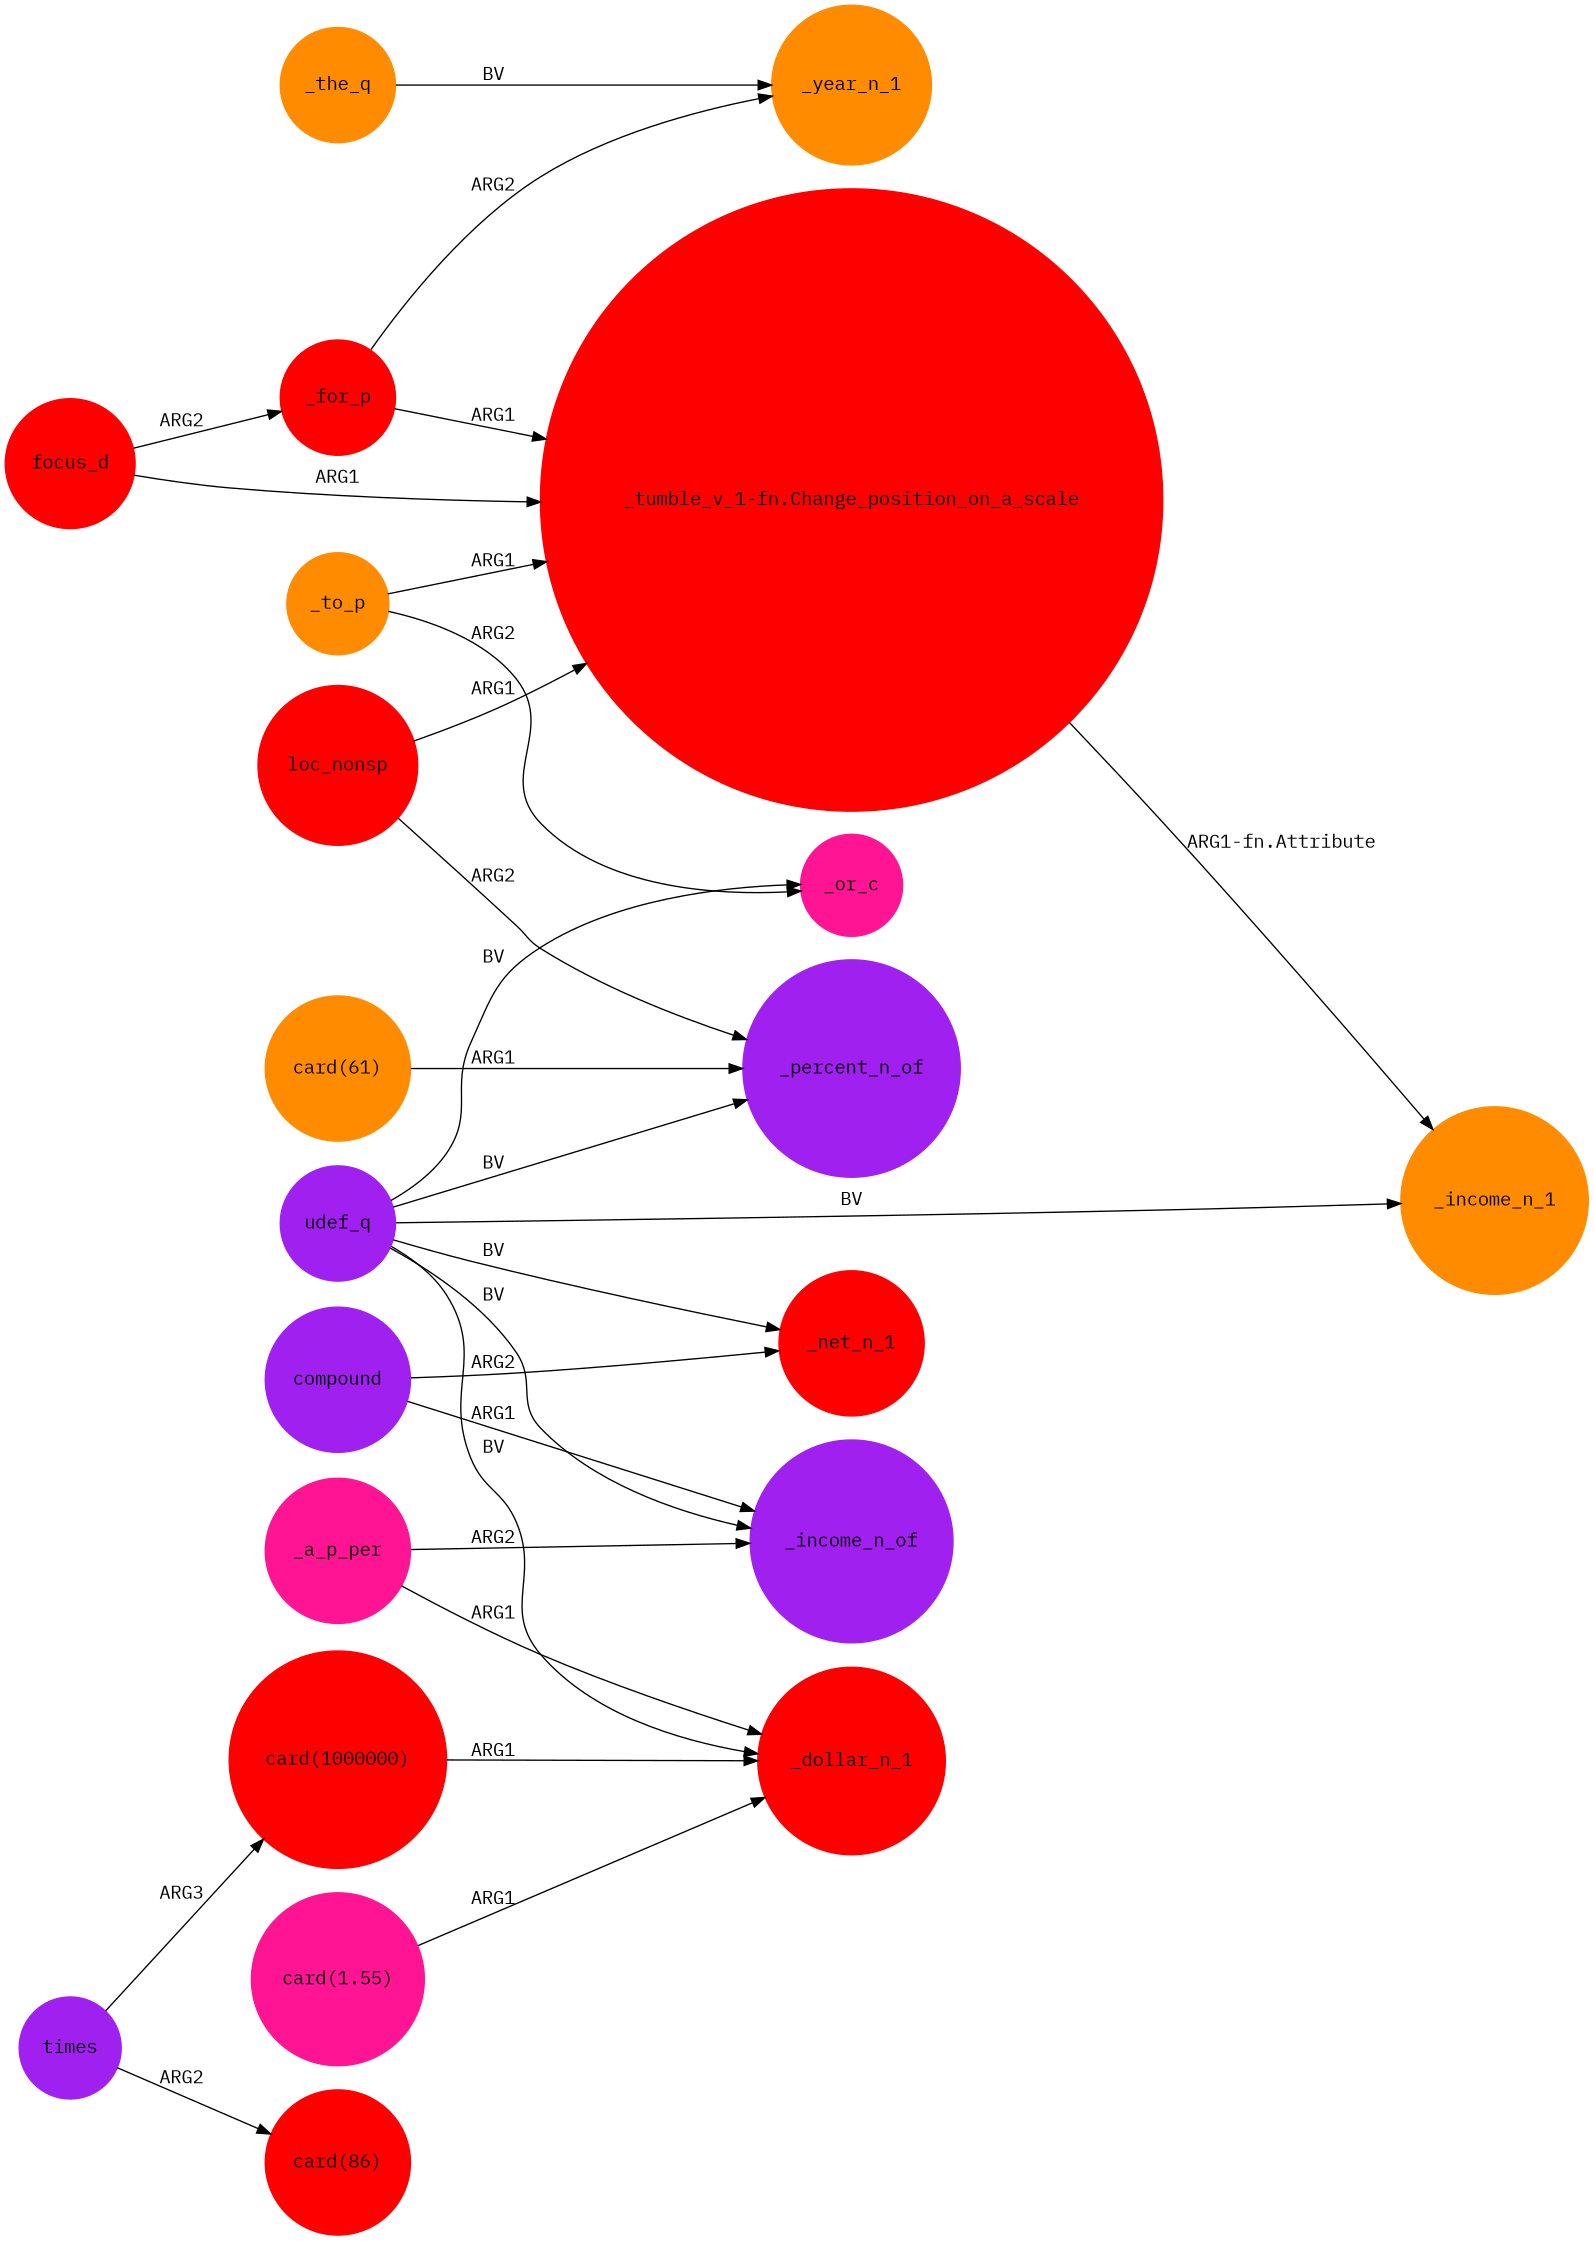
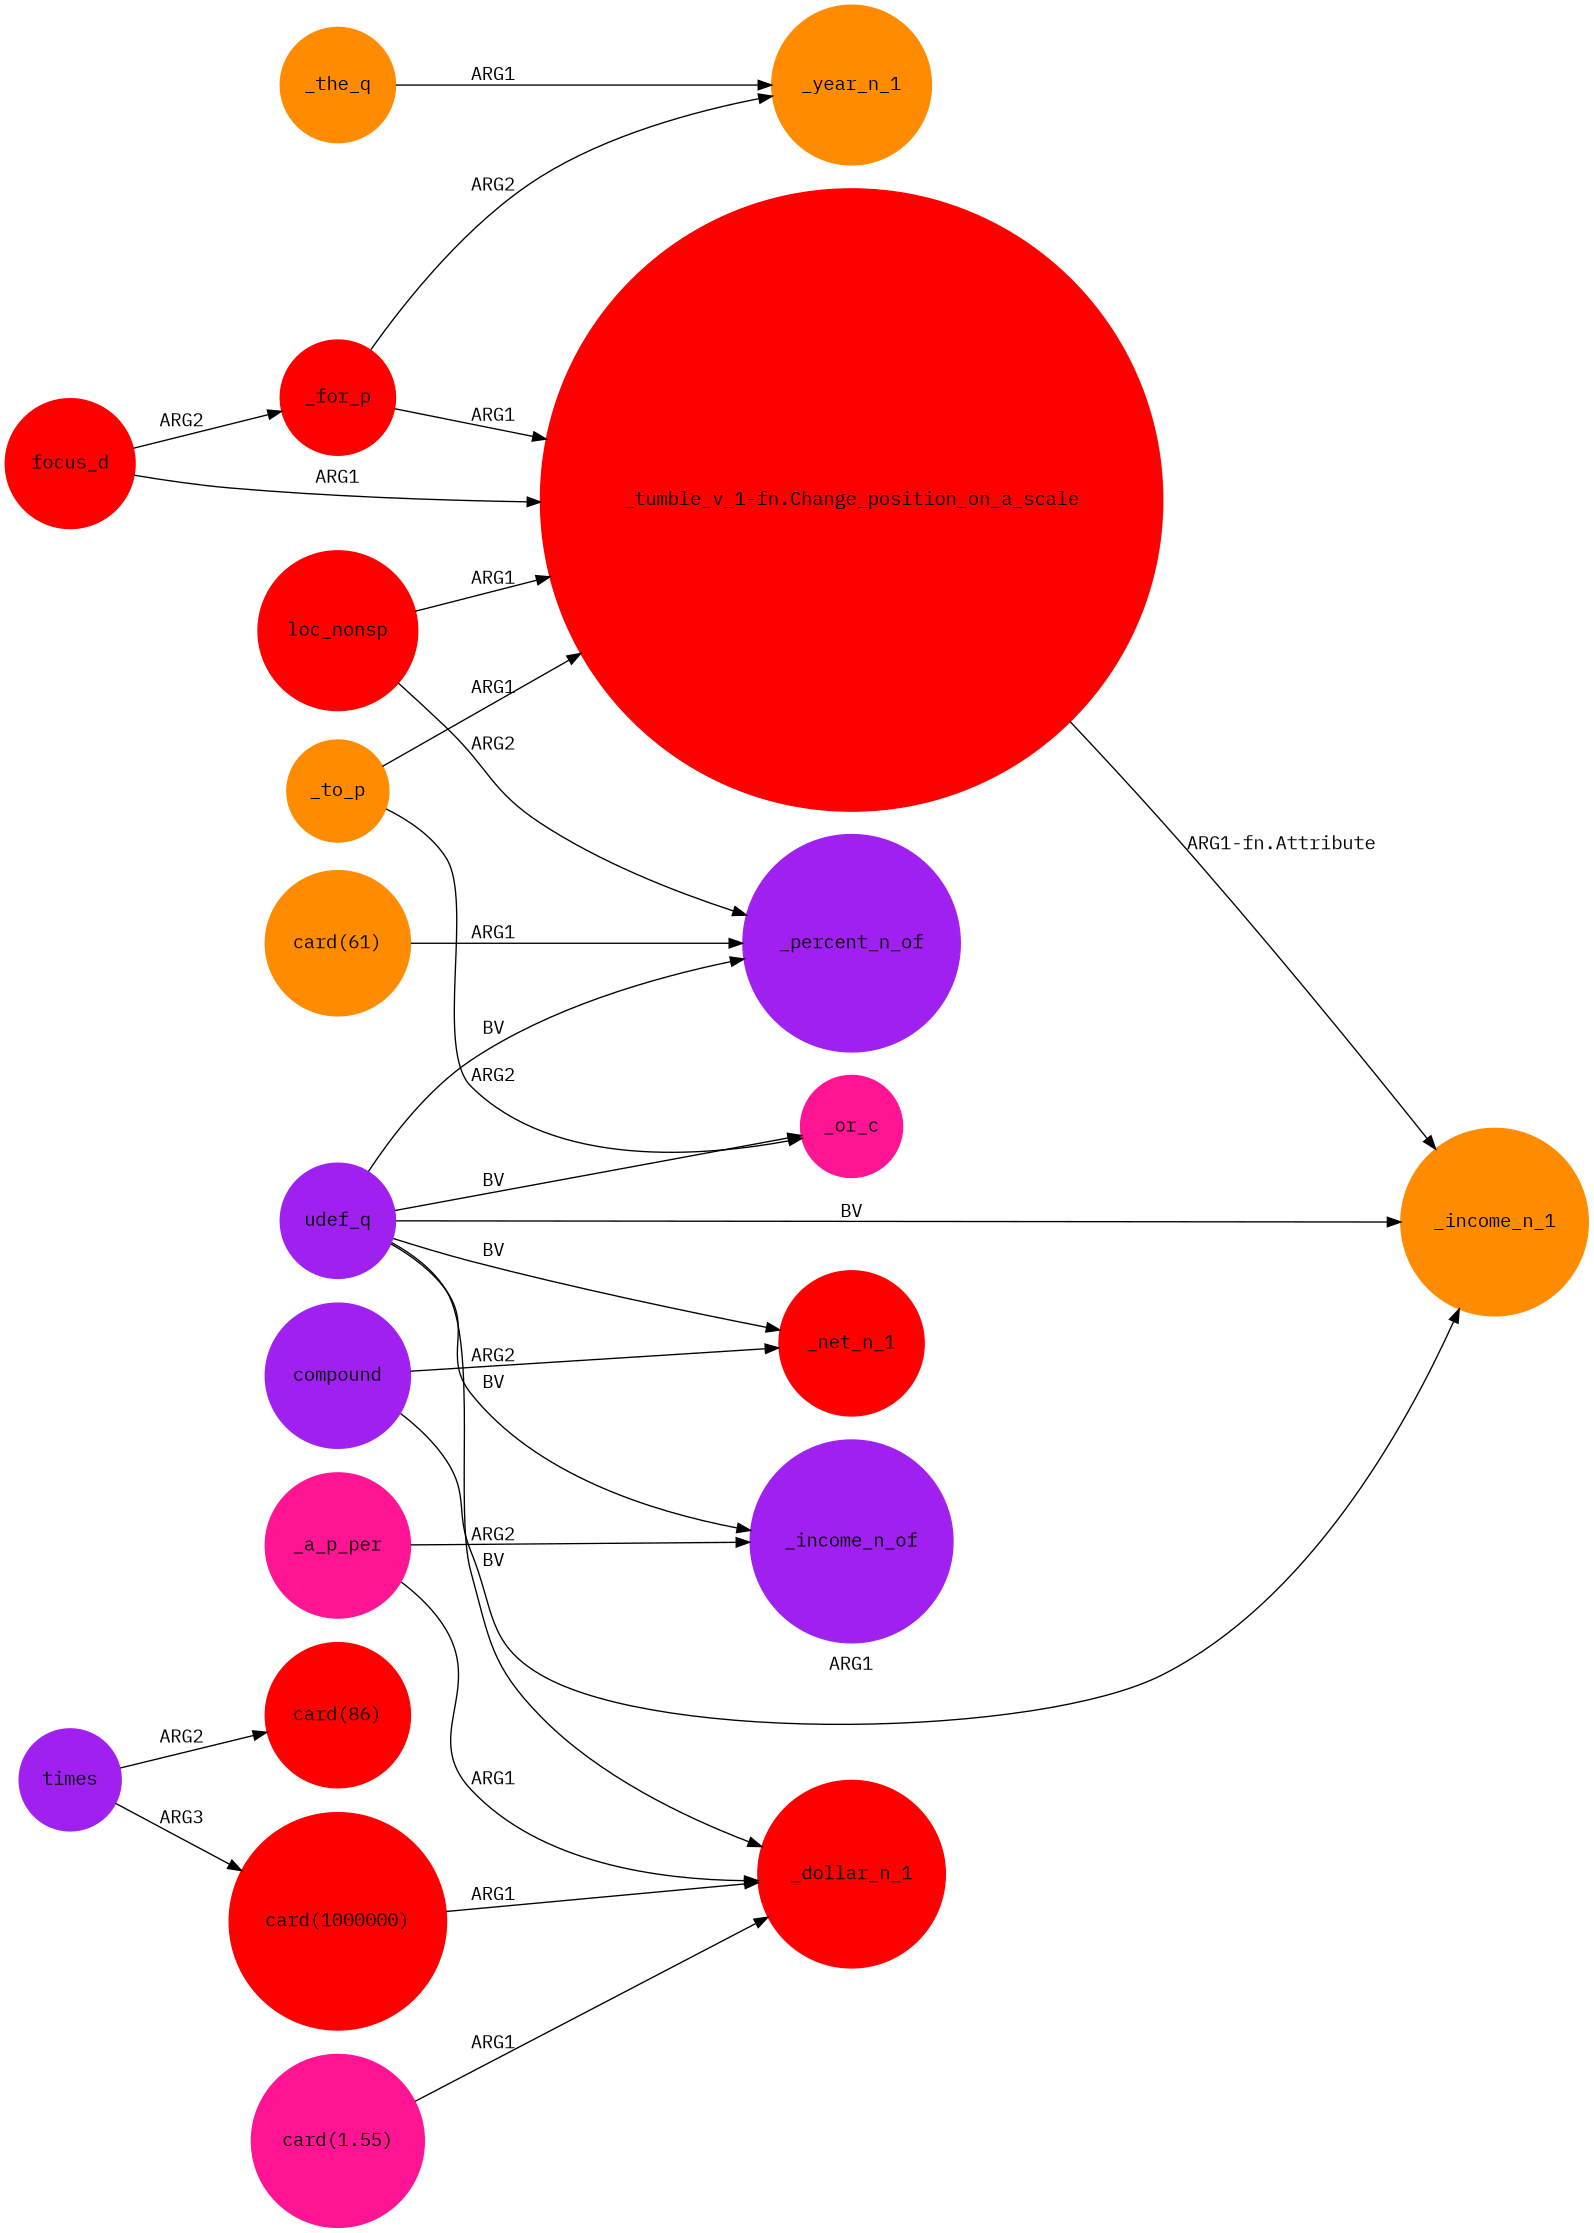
edge "_the_q" -> "_year_n_1": label "BV" -> "ARG1"
edge "compound" -> "_income_n_of": now "compound" -> "_income_n_1"
